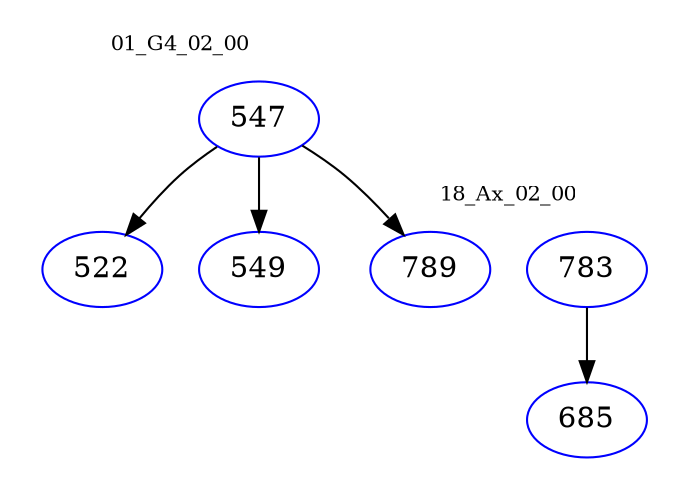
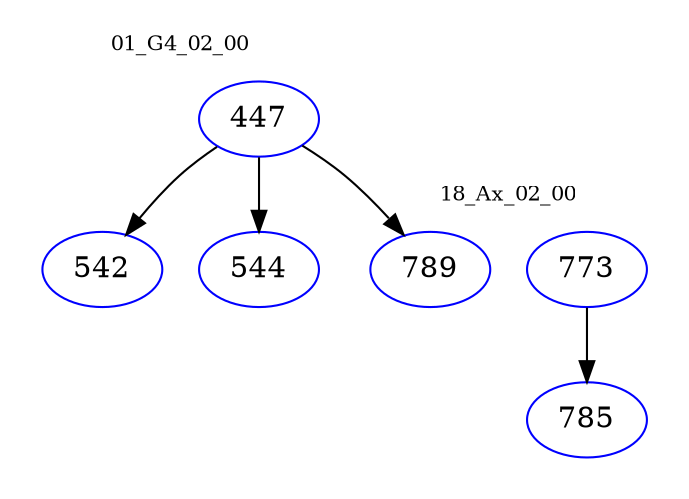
node "547": label "547" -> "447"
node "522": label "522" -> "542"
node "549": label "549" -> "544"
node "783": label "783" -> "773"
node "685": label "685" -> "785"
